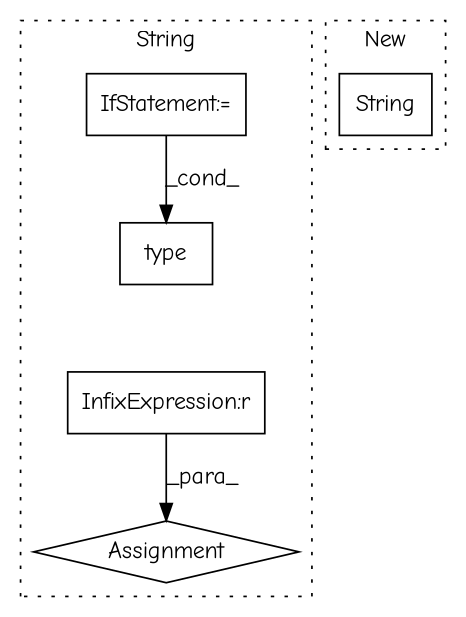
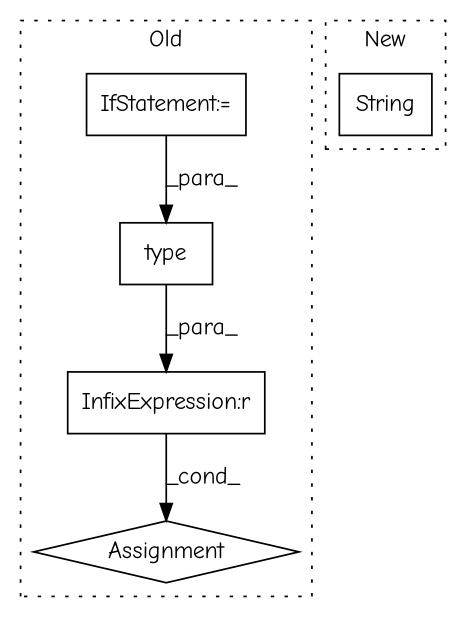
cluster "String": label "String" -> "Old"
edge "IfStatement:=" -> "type": label "_cond_" -> "_para_"
edge "type" -> "InfixExpression:r": added, label "_para_"
edge "InfixExpression:r" -> "Assignment": label "_para_" -> "_cond_"
